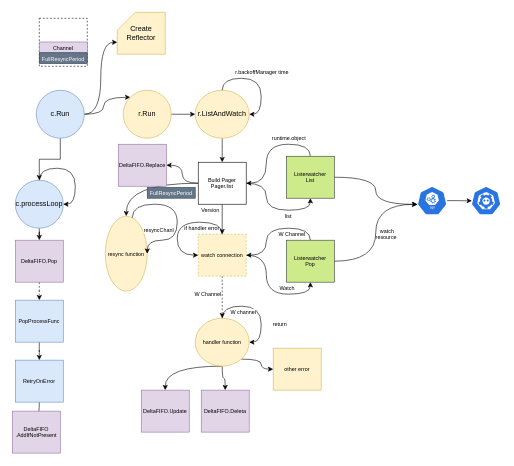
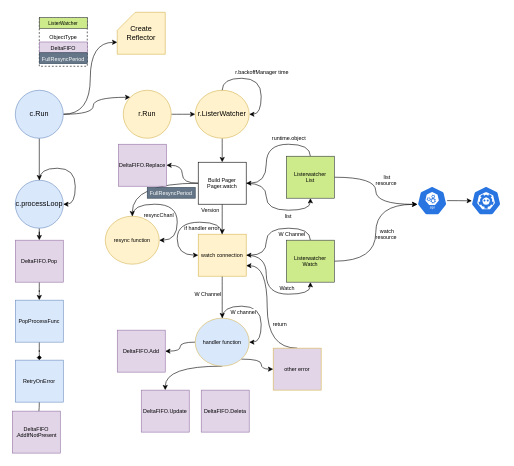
node "ListerWatcher": added
node "ObjectType": added
node "Channel": label "Channel" -> "DeltaFIFO"
node "c.Run": moved (60, 114) -> (39, 114)
node "r.ListAndWatch": label "r.ListAndWatch" -> "r.ListerWatcher"
node "list resource": added
node "Build Pager Pager.list": label "Build Pager Pager.list" -> "Build Pager Pager.watch"
node "resync function": size 42x75 -> 54x48
node "watch connection": style dashed -> solid
node "Listerwatcher Pop": label "Listerwatcher Pop" -> "Listerwatcher Watch"
edge "DeltaFIFO.Pop" -> "PopProcessFunc": style dashed -> solid
edge "watch connection" -> "handler function": style dashed -> solid
edge "other error" -> "watch connection": added
node "handler function": fillcolor #fff2cc -> #dae8fc
edge "handler function" -> "DeltaFIFO.Add": added
node "DeltaFIFO.Add": added
edge "PopProcessFunc" -> "RetryOnError": arrowhead classic -> diamond
node "other error": fillcolor #fff2cc -> #e1d5e7
edge "handler function" -> "DeltaFIFO.Deleta": removed
